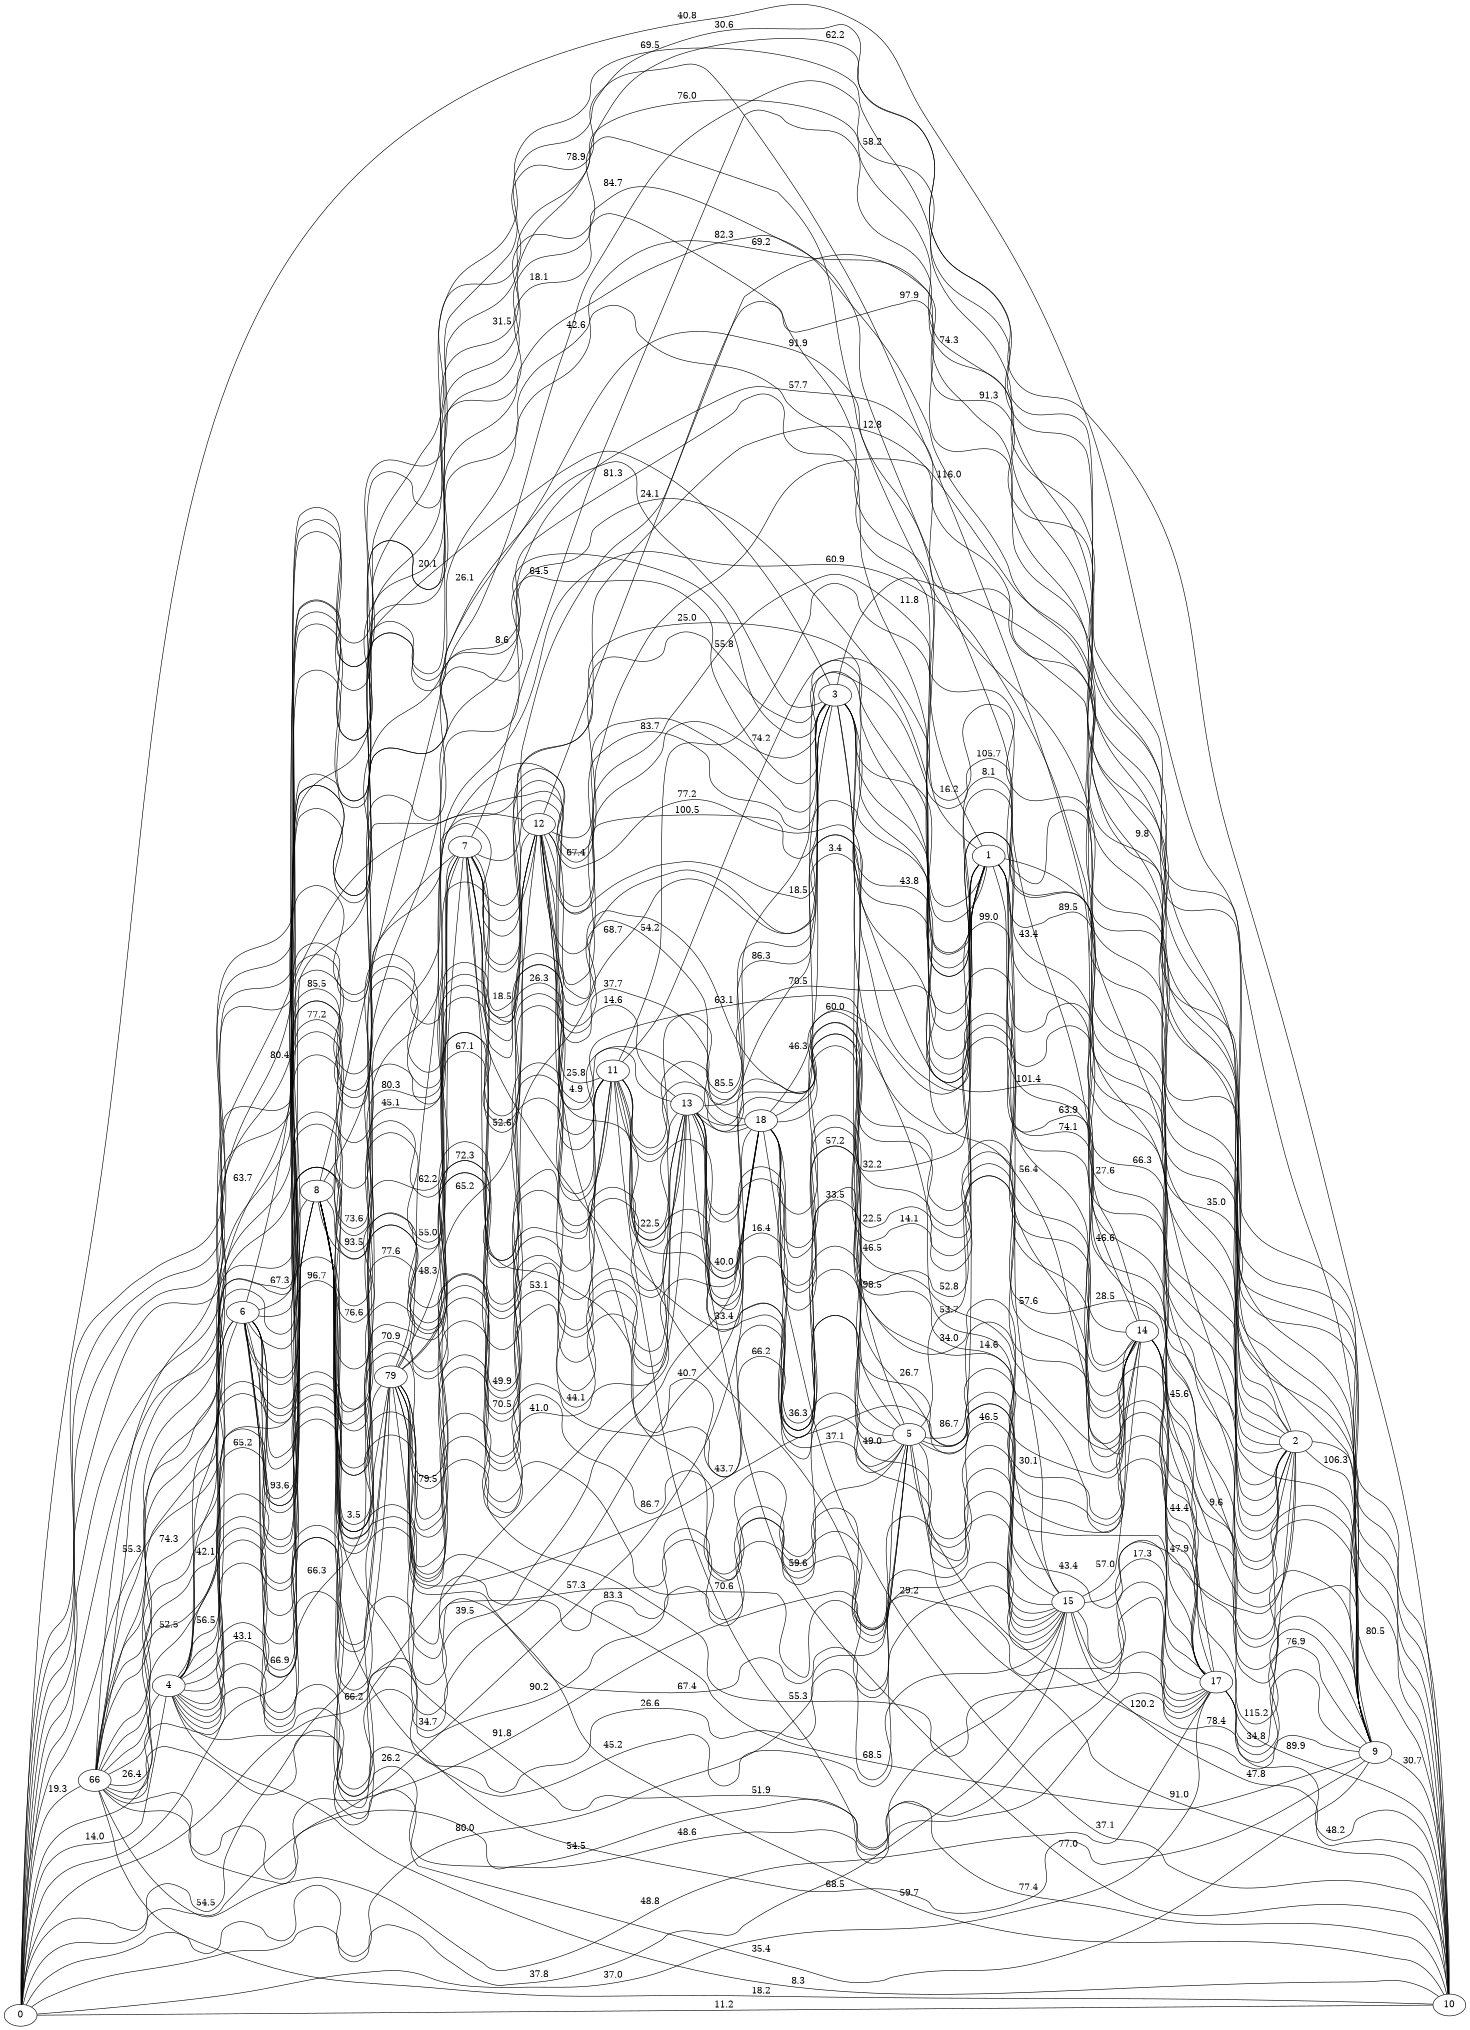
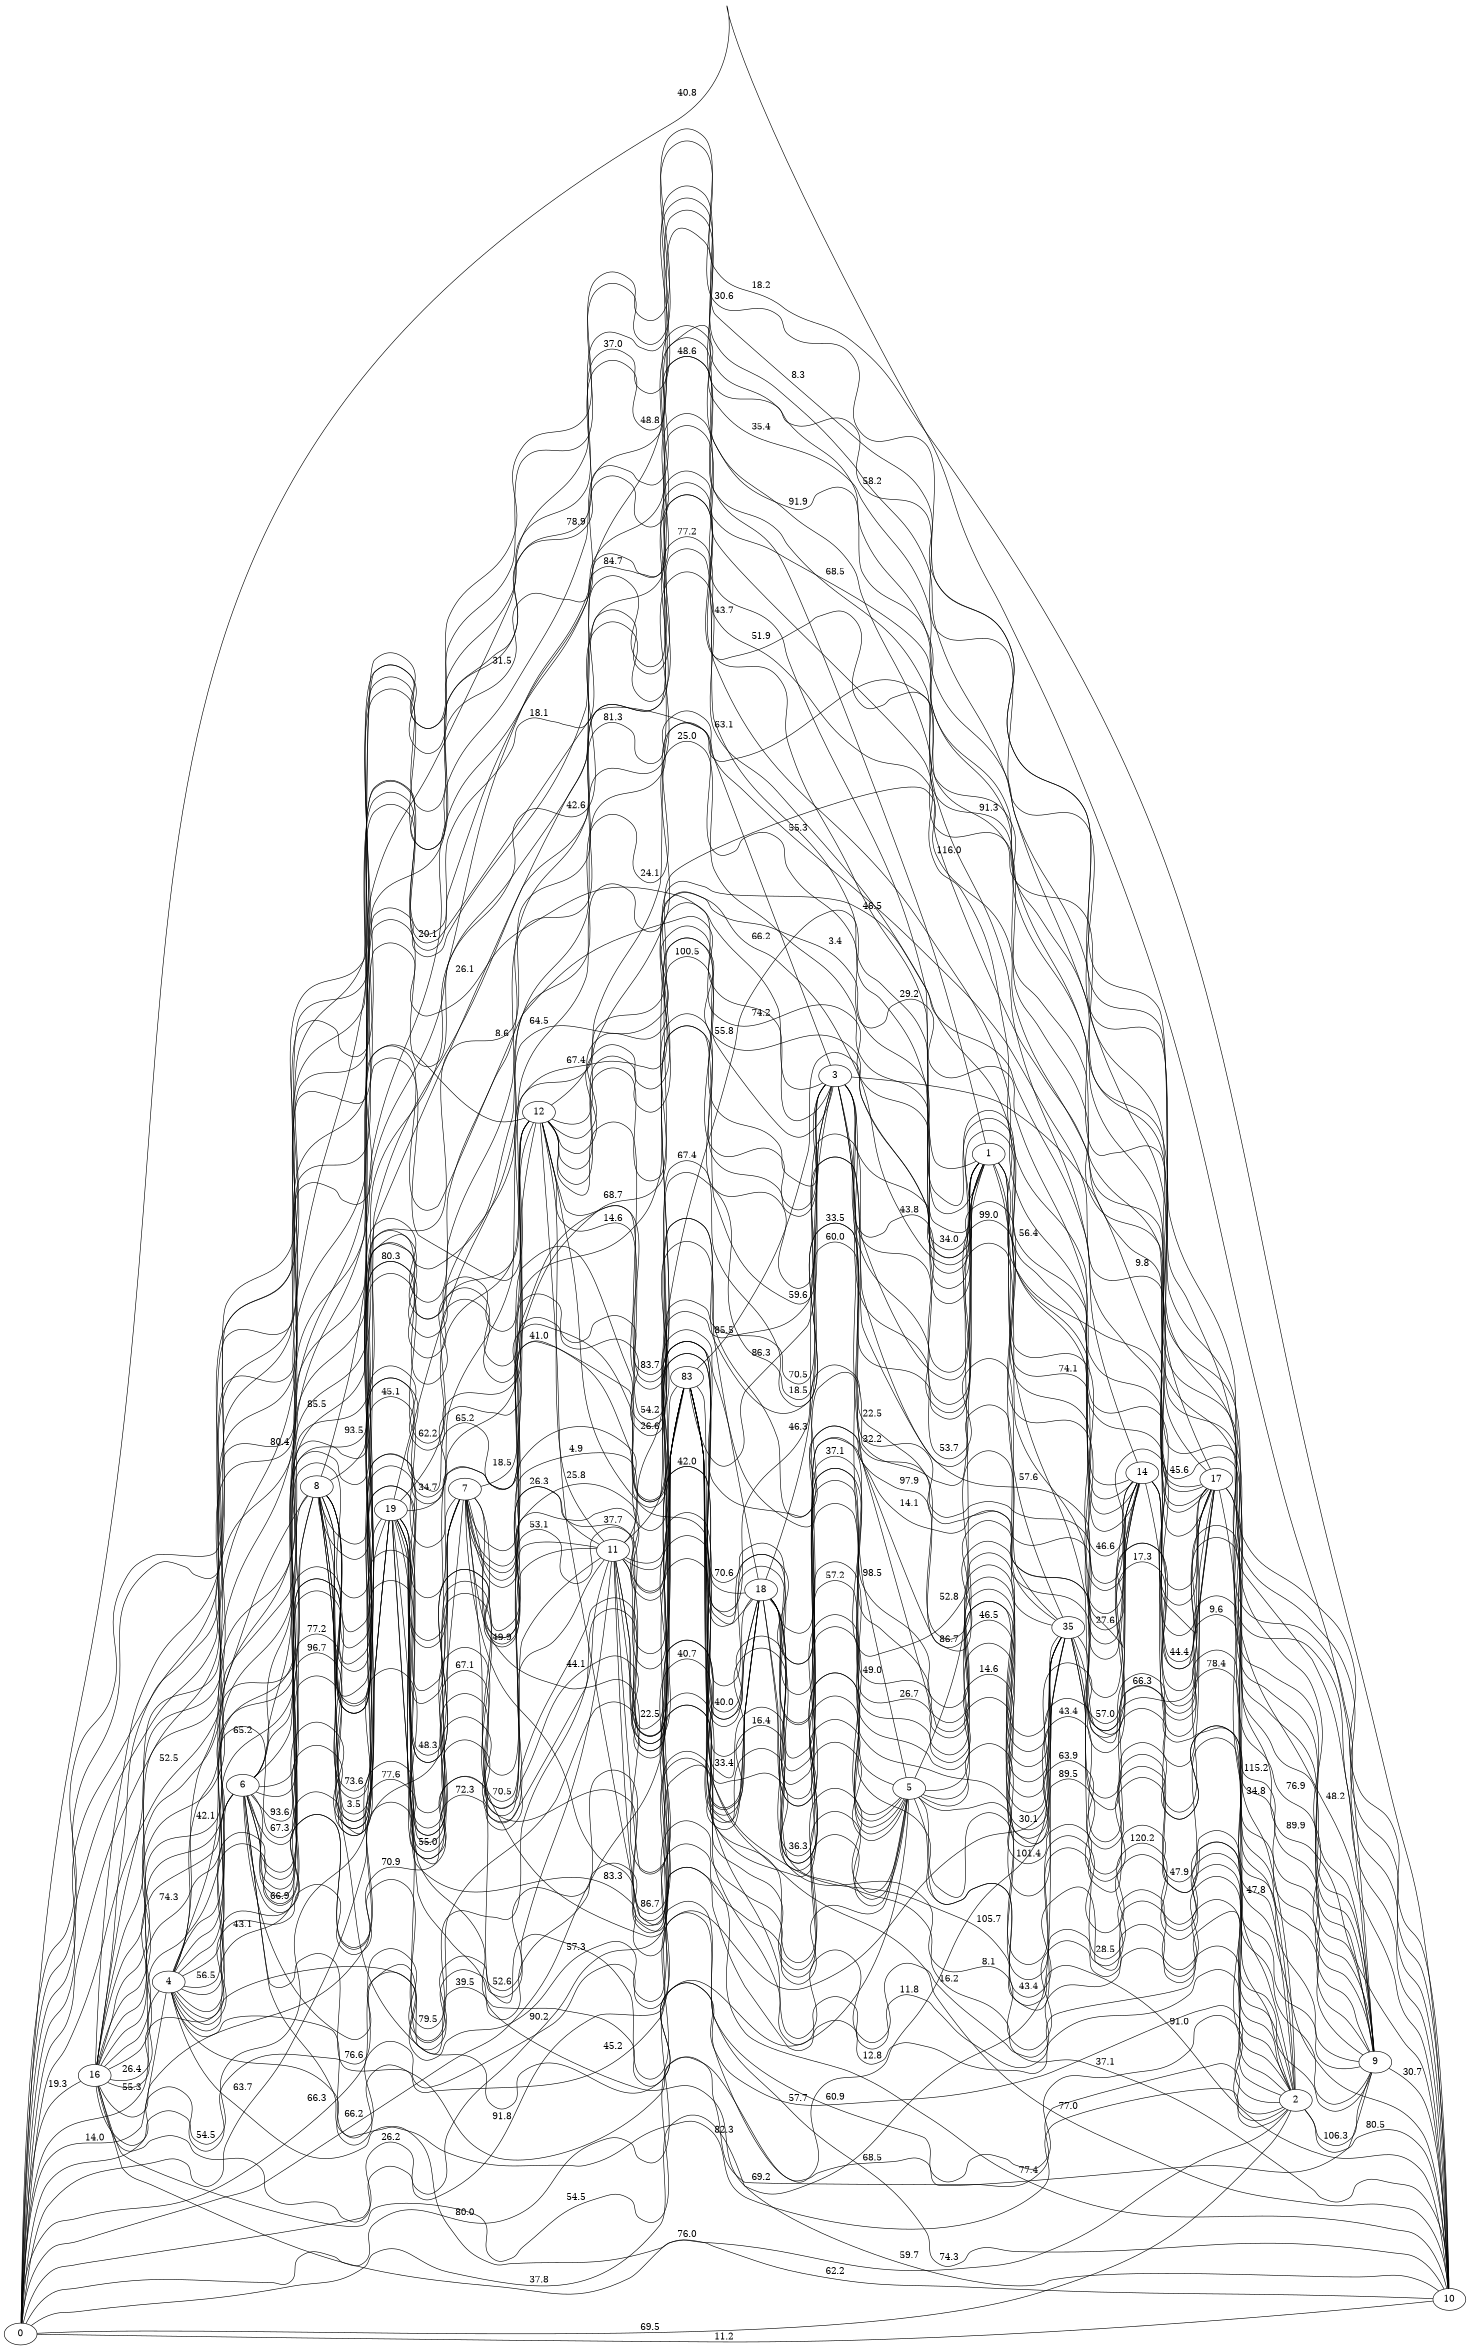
node "13": label "13" -> "83"
node "79": label "79" -> "19"
edge "1" -- "10": removed, label "35.0"
edge "11" -- "18": added, label "42.0"
node "15": label "15" -> "35"
node "66": label "66" -> "16"
